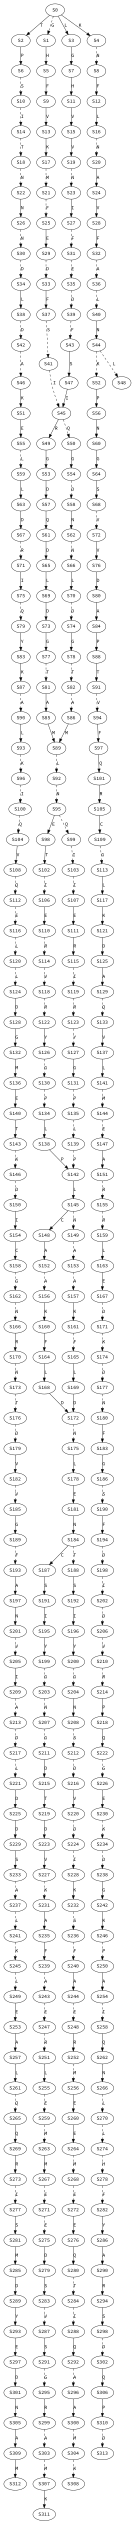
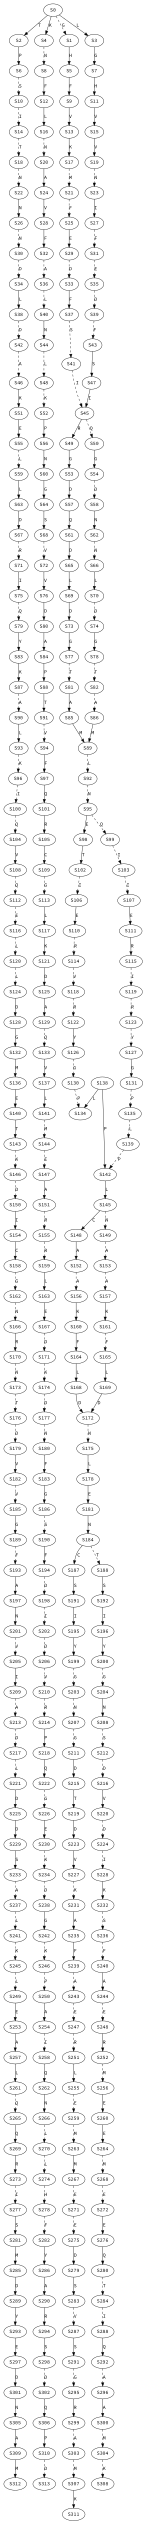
edge "S44" -> "S52": now "S48" -> "S52"
edge "S134" -> "S138": reversed
edge "S242" -> "S246": style solid -> dashed
